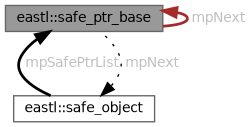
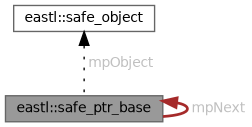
edge "eastl::safe_ptr_base" -> "eastl::safe_object": label " mpNext" -> " mpObject"
edge "eastl::safe_object" -> "eastl::safe_ptr_base": removed, label "mpSafePtrList"
